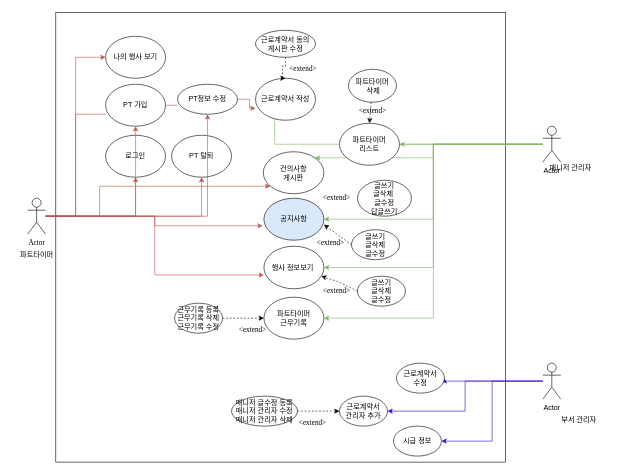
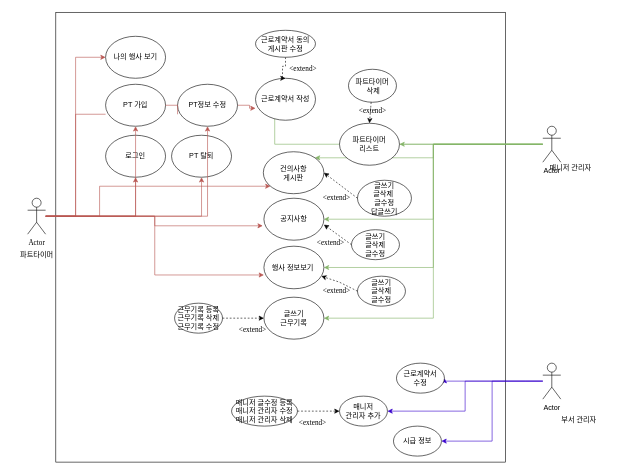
node "PT정보 수정": size 60x30 -> 60x42
edge "글쓰기 글삭제 글수정 답글쓰기" -> "건의사항 게시판": added
node "공지사항": fillcolor #dae8fc -> #ffffff
node "파트타이머 근무기록": label "파트타이머 근무기록" -> "글쓰기 근무기록"
node "근로계약서 관리자 추가": label "근로계약서 관리자 추가" -> "매니저 관리자 추가"
